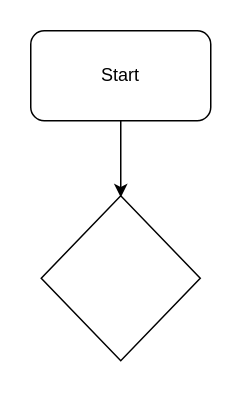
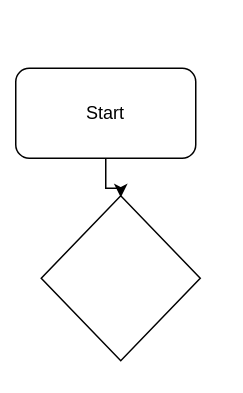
node "Start": moved (121, 76) -> (106, 113)
